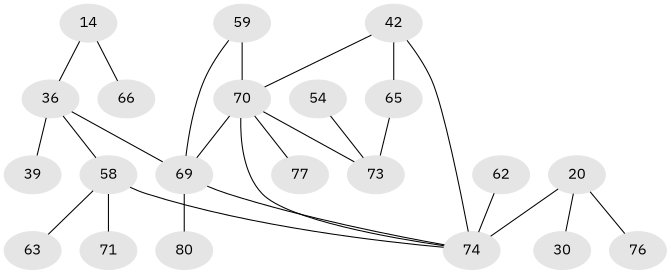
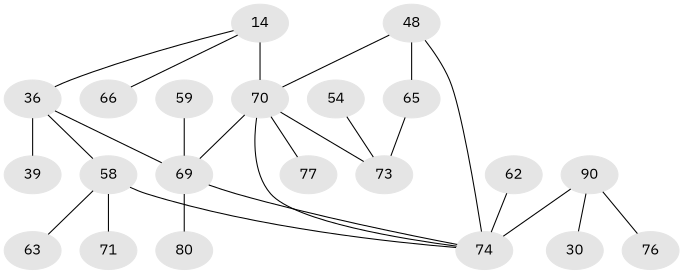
node "42": label "42" -> "48"
edge "59" -- "70": now "14" -- "70"
node "20": label "20" -> "90"
